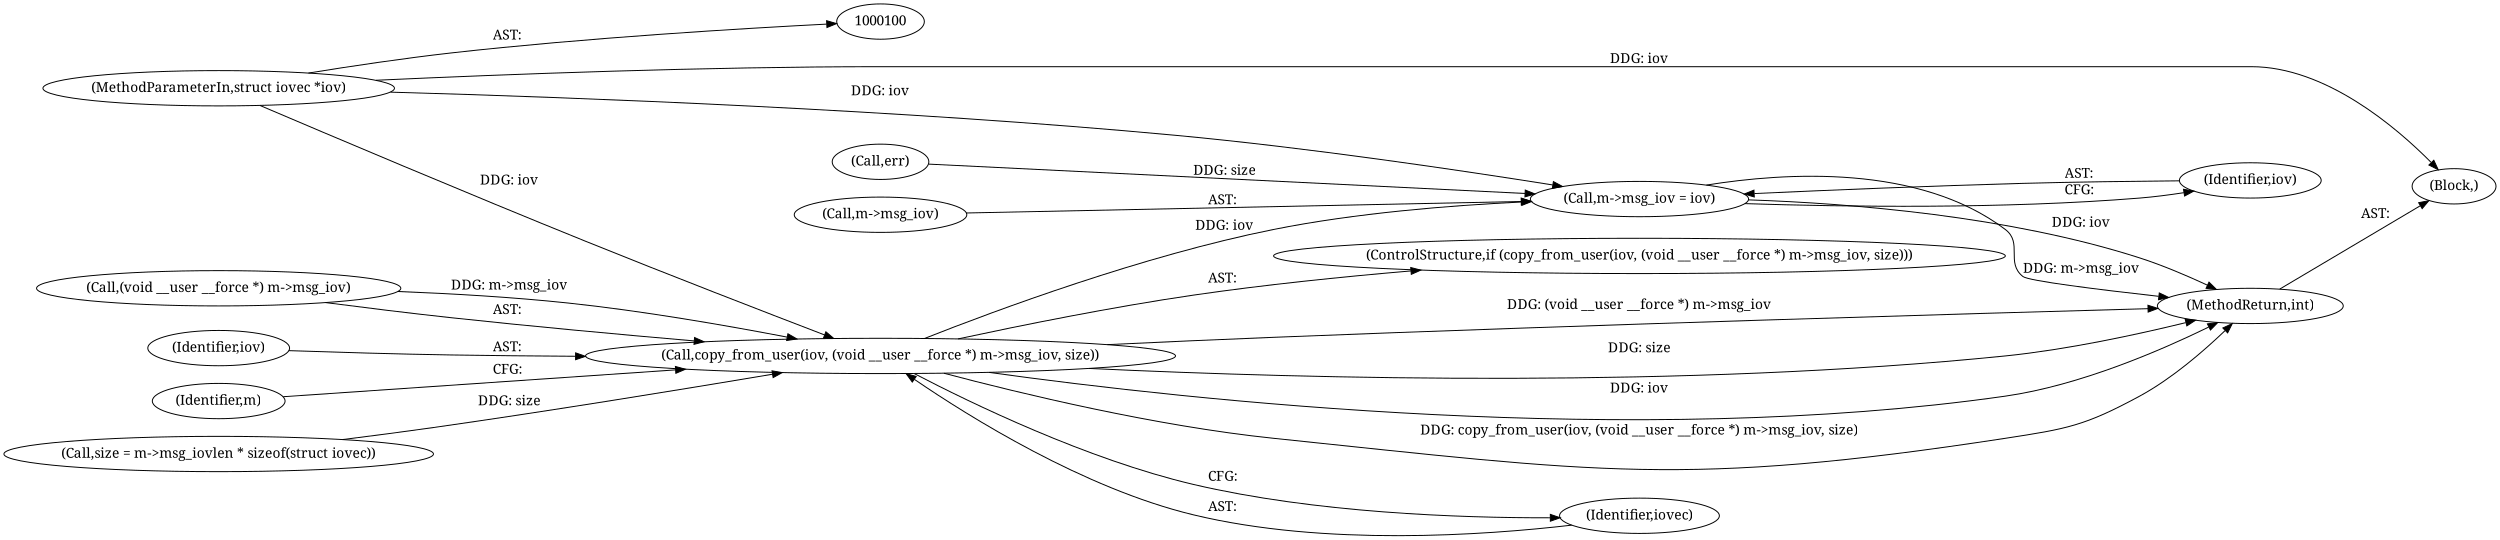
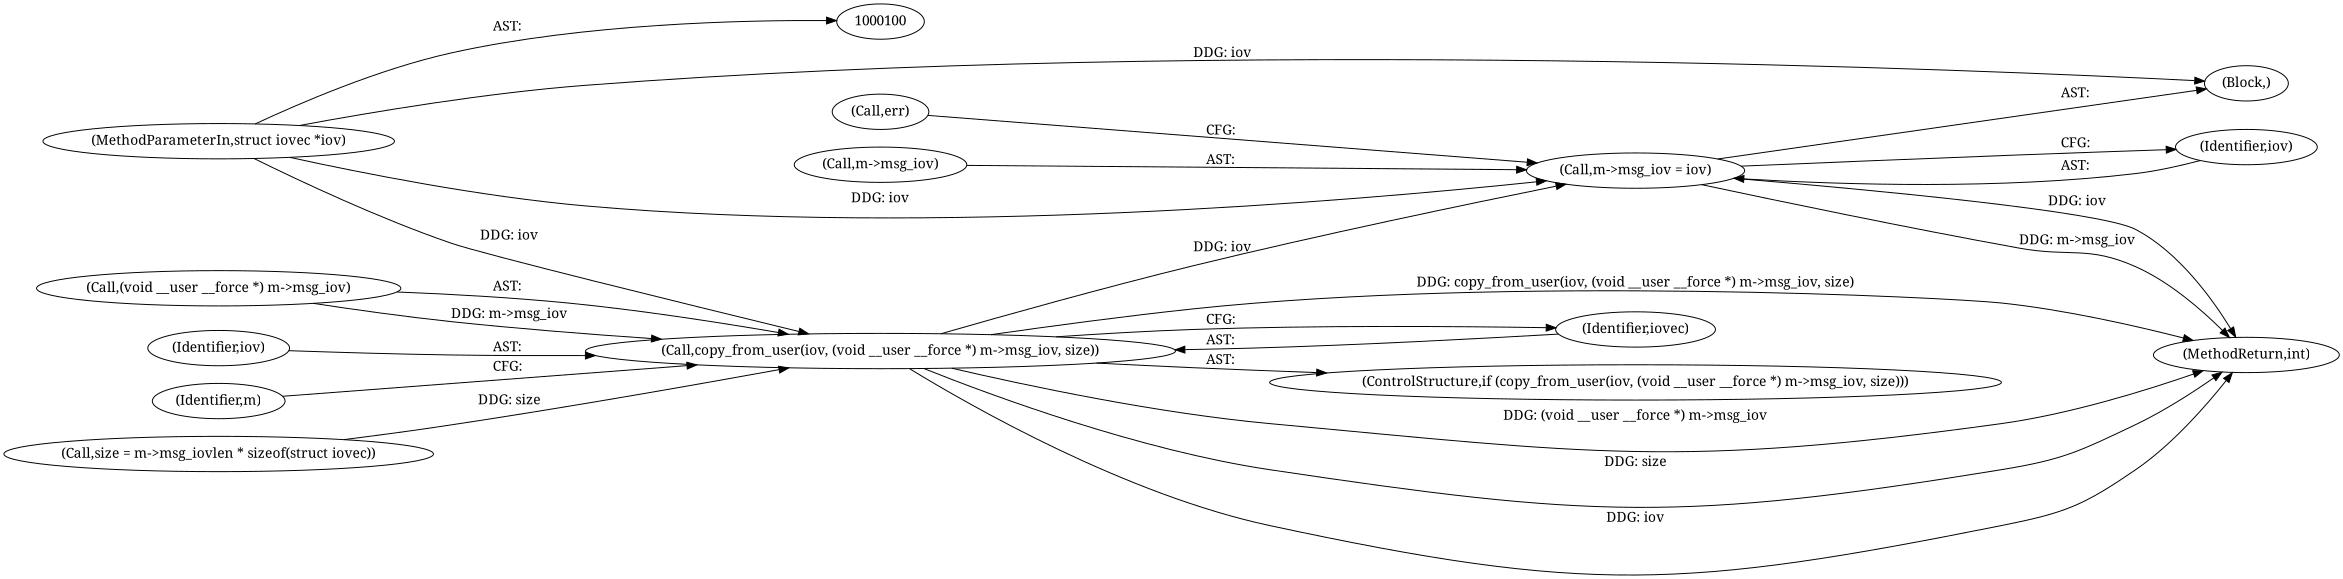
edge "(Call,err)" -> "(Call,m->msg_iov = iov)": label "DDG: size" -> "CFG: "
edge "(MethodReturn,int)" -> "(Block,)": now "(Call,m->msg_iov = iov)" -> "(Block,)"
